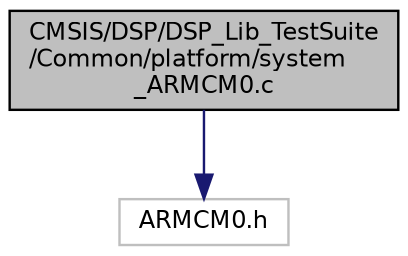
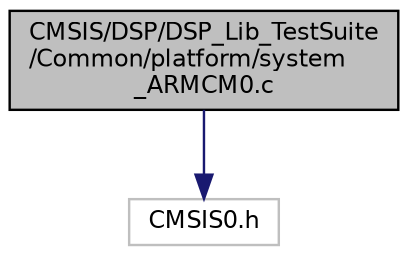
node "ARMCM0.h": label "ARMCM0.h" -> "CMSIS0.h"
